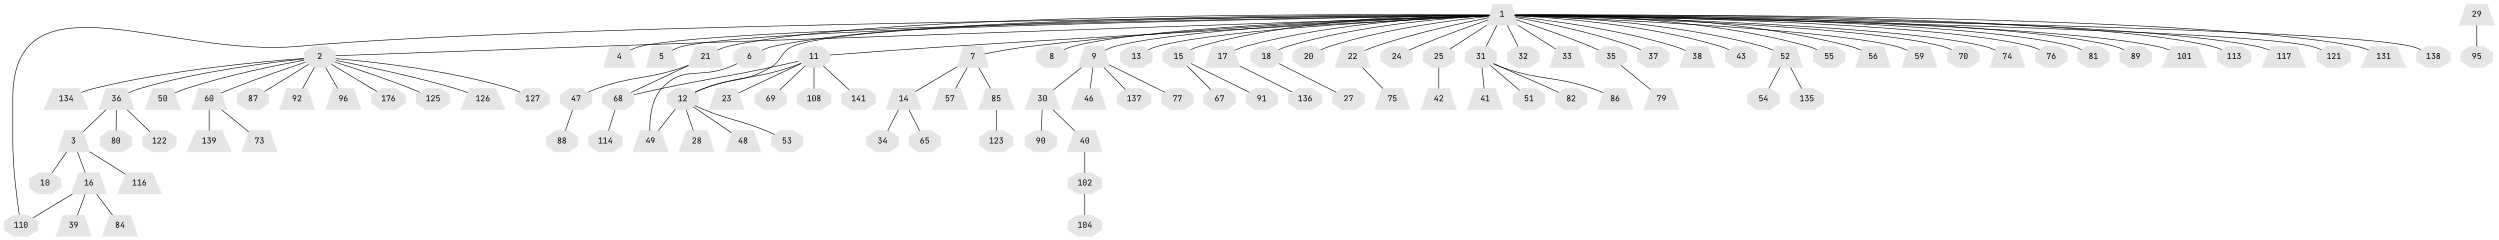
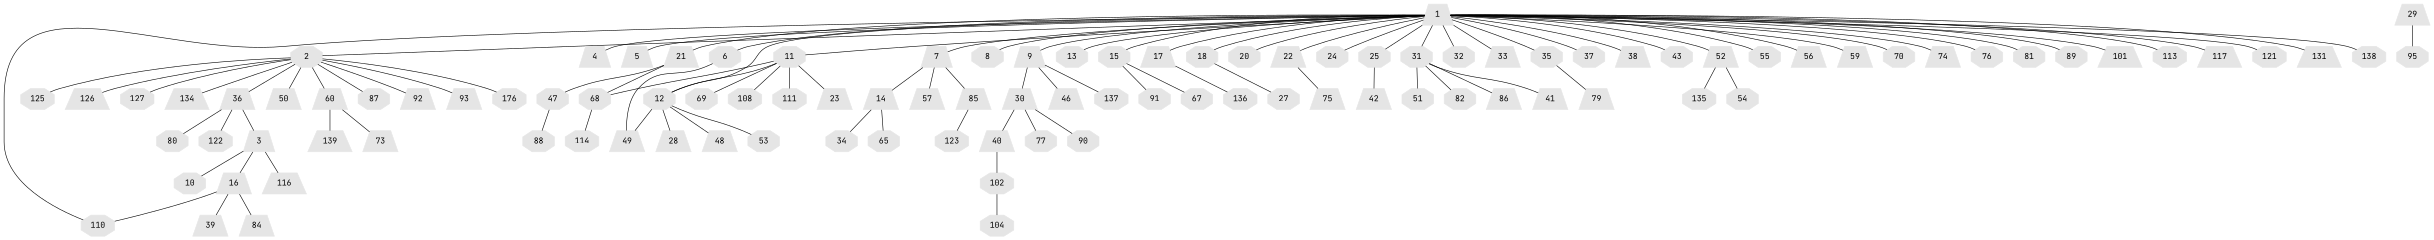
edge "9" -- "77": now "30" -- "77"
node "96": label "96" -> "93"
node "141": label "141" -> "111"
